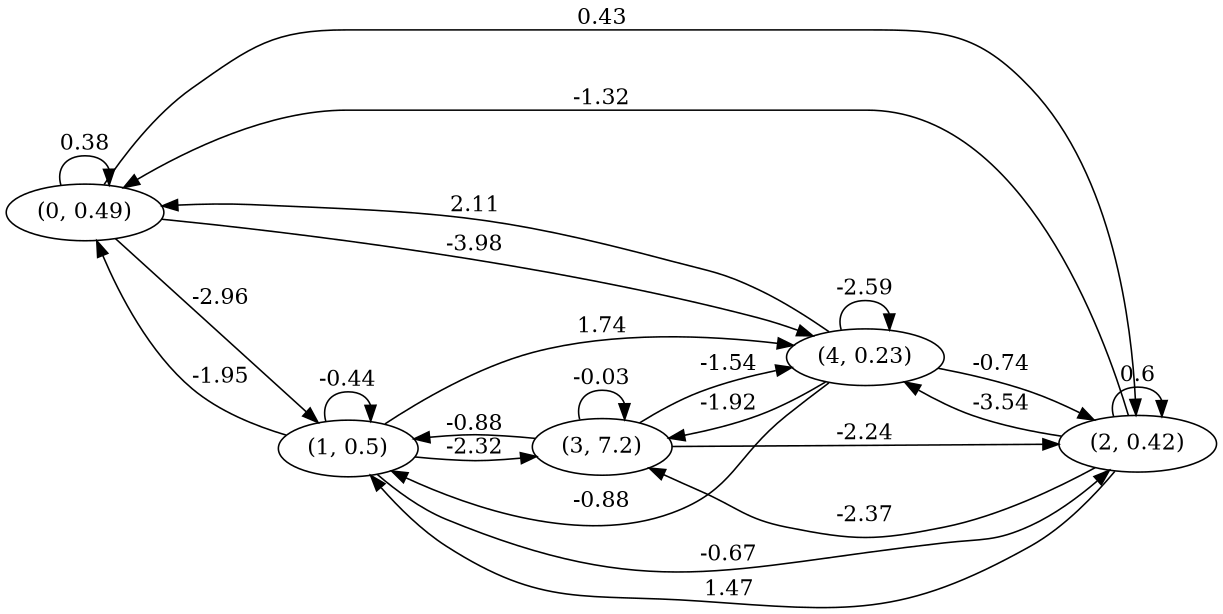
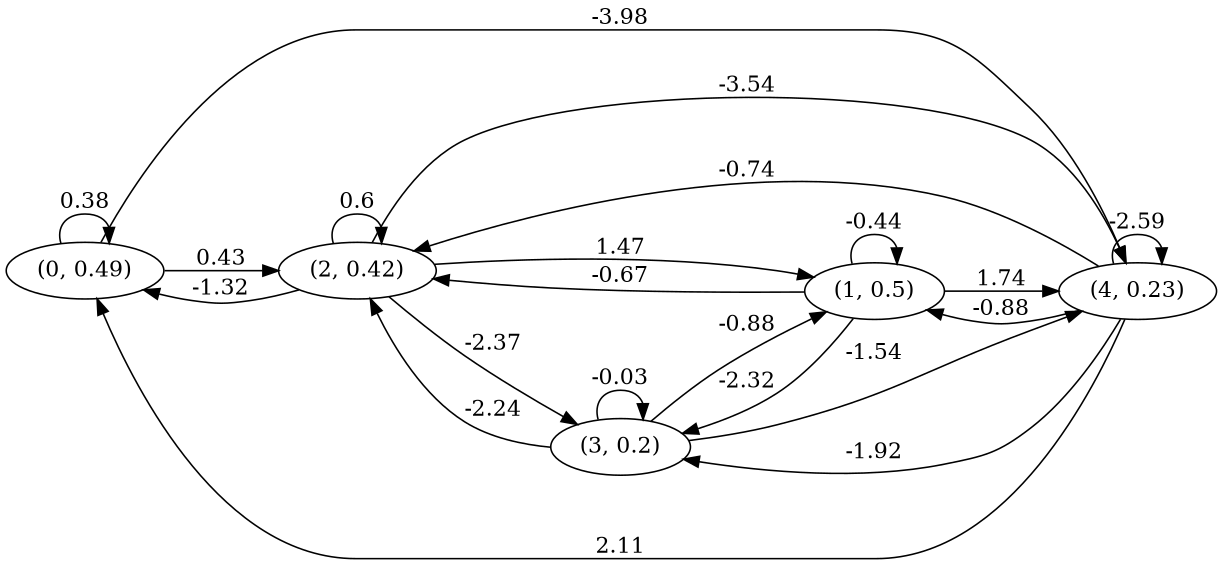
edge "(0, 0.49)" -> "(1, 0.5)": removed, label "-2.96"
edge "(1, 0.5)" -> "(0, 0.49)": removed, label "-1.95"
node "(3, 7.2)": label "(3, 7.2)" -> "(3, 0.2)"
